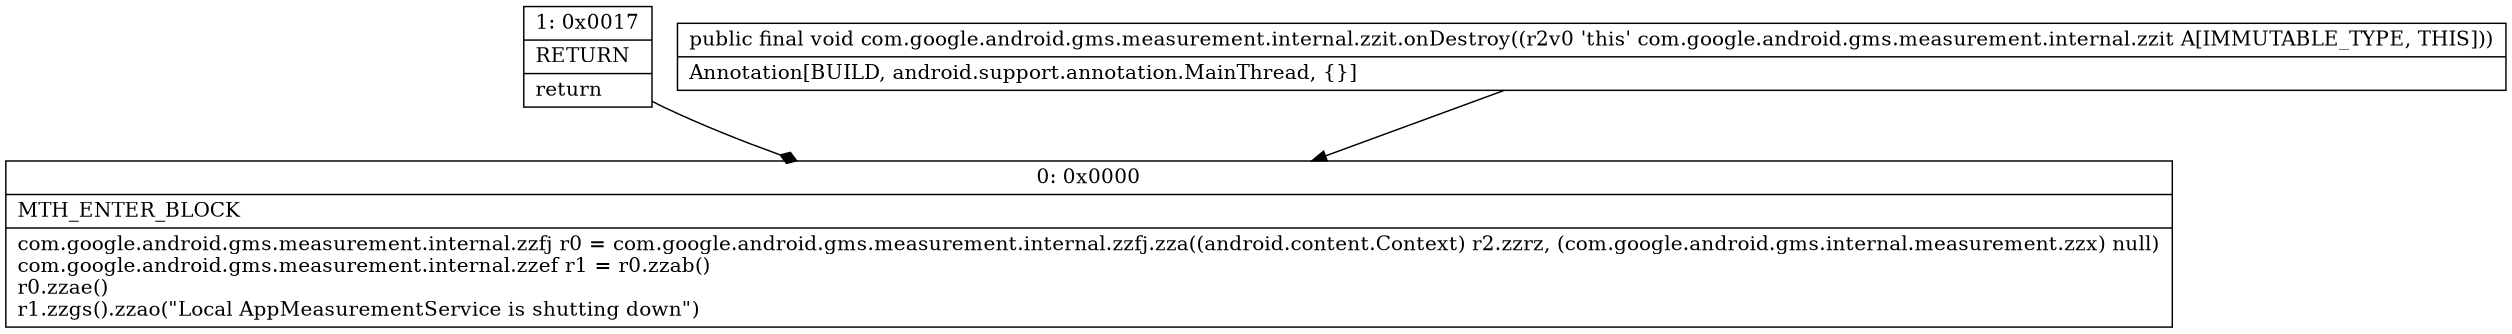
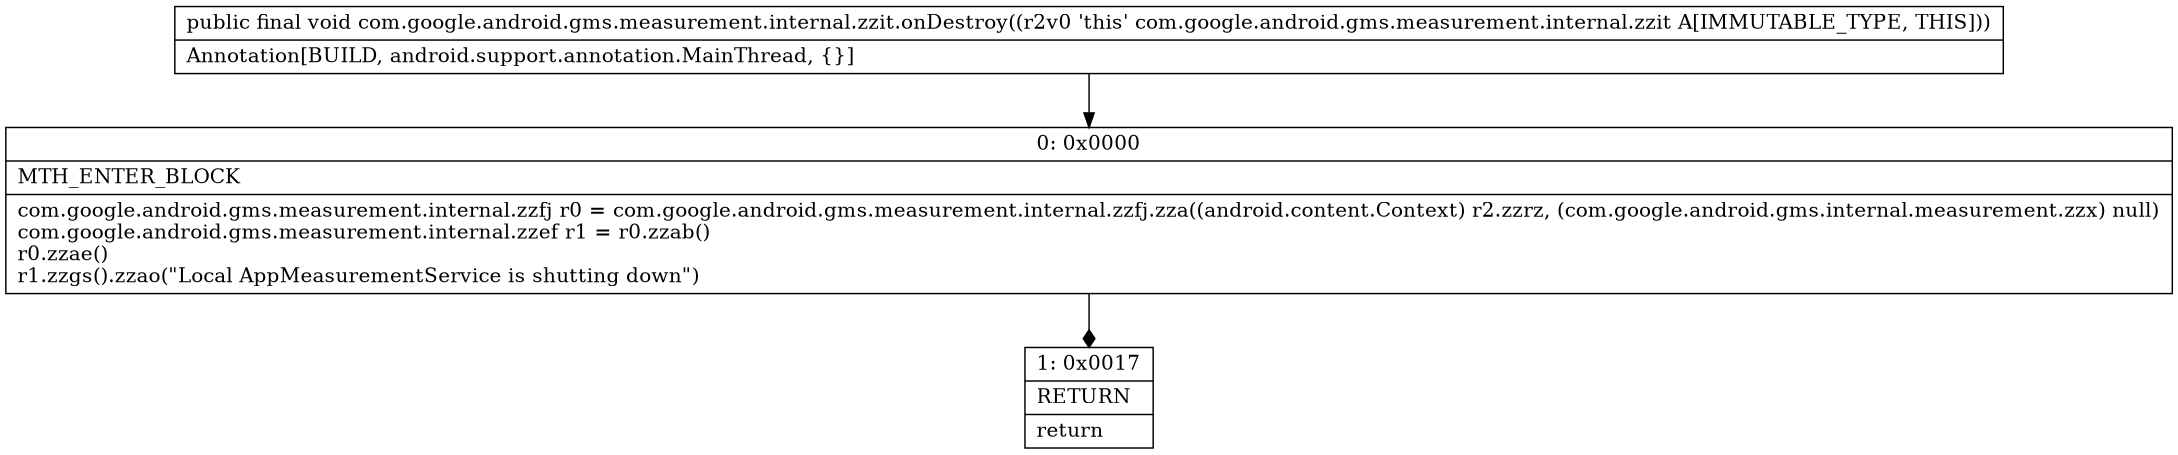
edge "1: 0x0017" -> "0: 0x0000": reversed
